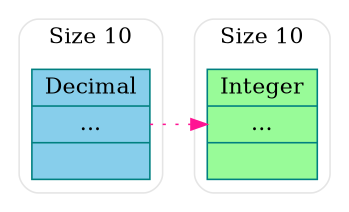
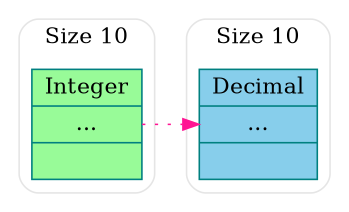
edge "Decimal" -> "Integer": reversed
